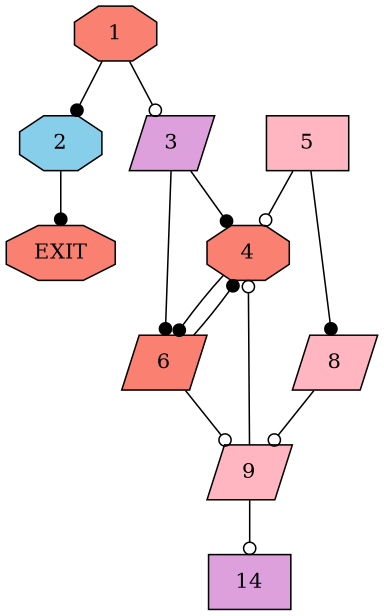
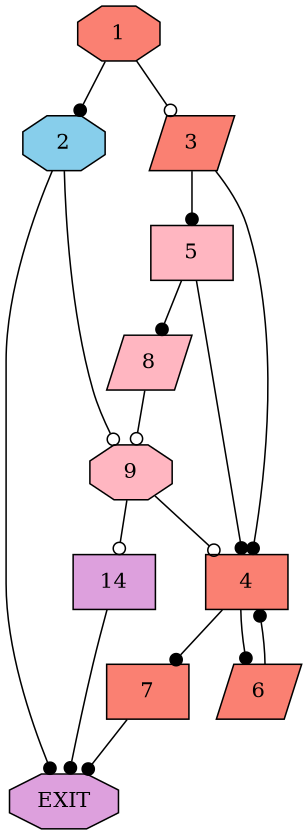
node "3": fillcolor plum -> salmon
edge "5" -> "4": arrowhead odot -> dot
edge "3" -> "6": now "3" -> "5"
node "EXIT": fillcolor salmon -> plum
node "4": shape octagon -> box
edge "6" -> "9": now "2" -> "9"
node "9": shape parallelogram -> octagon
edge "14" -> "EXIT": added
node "7": added
